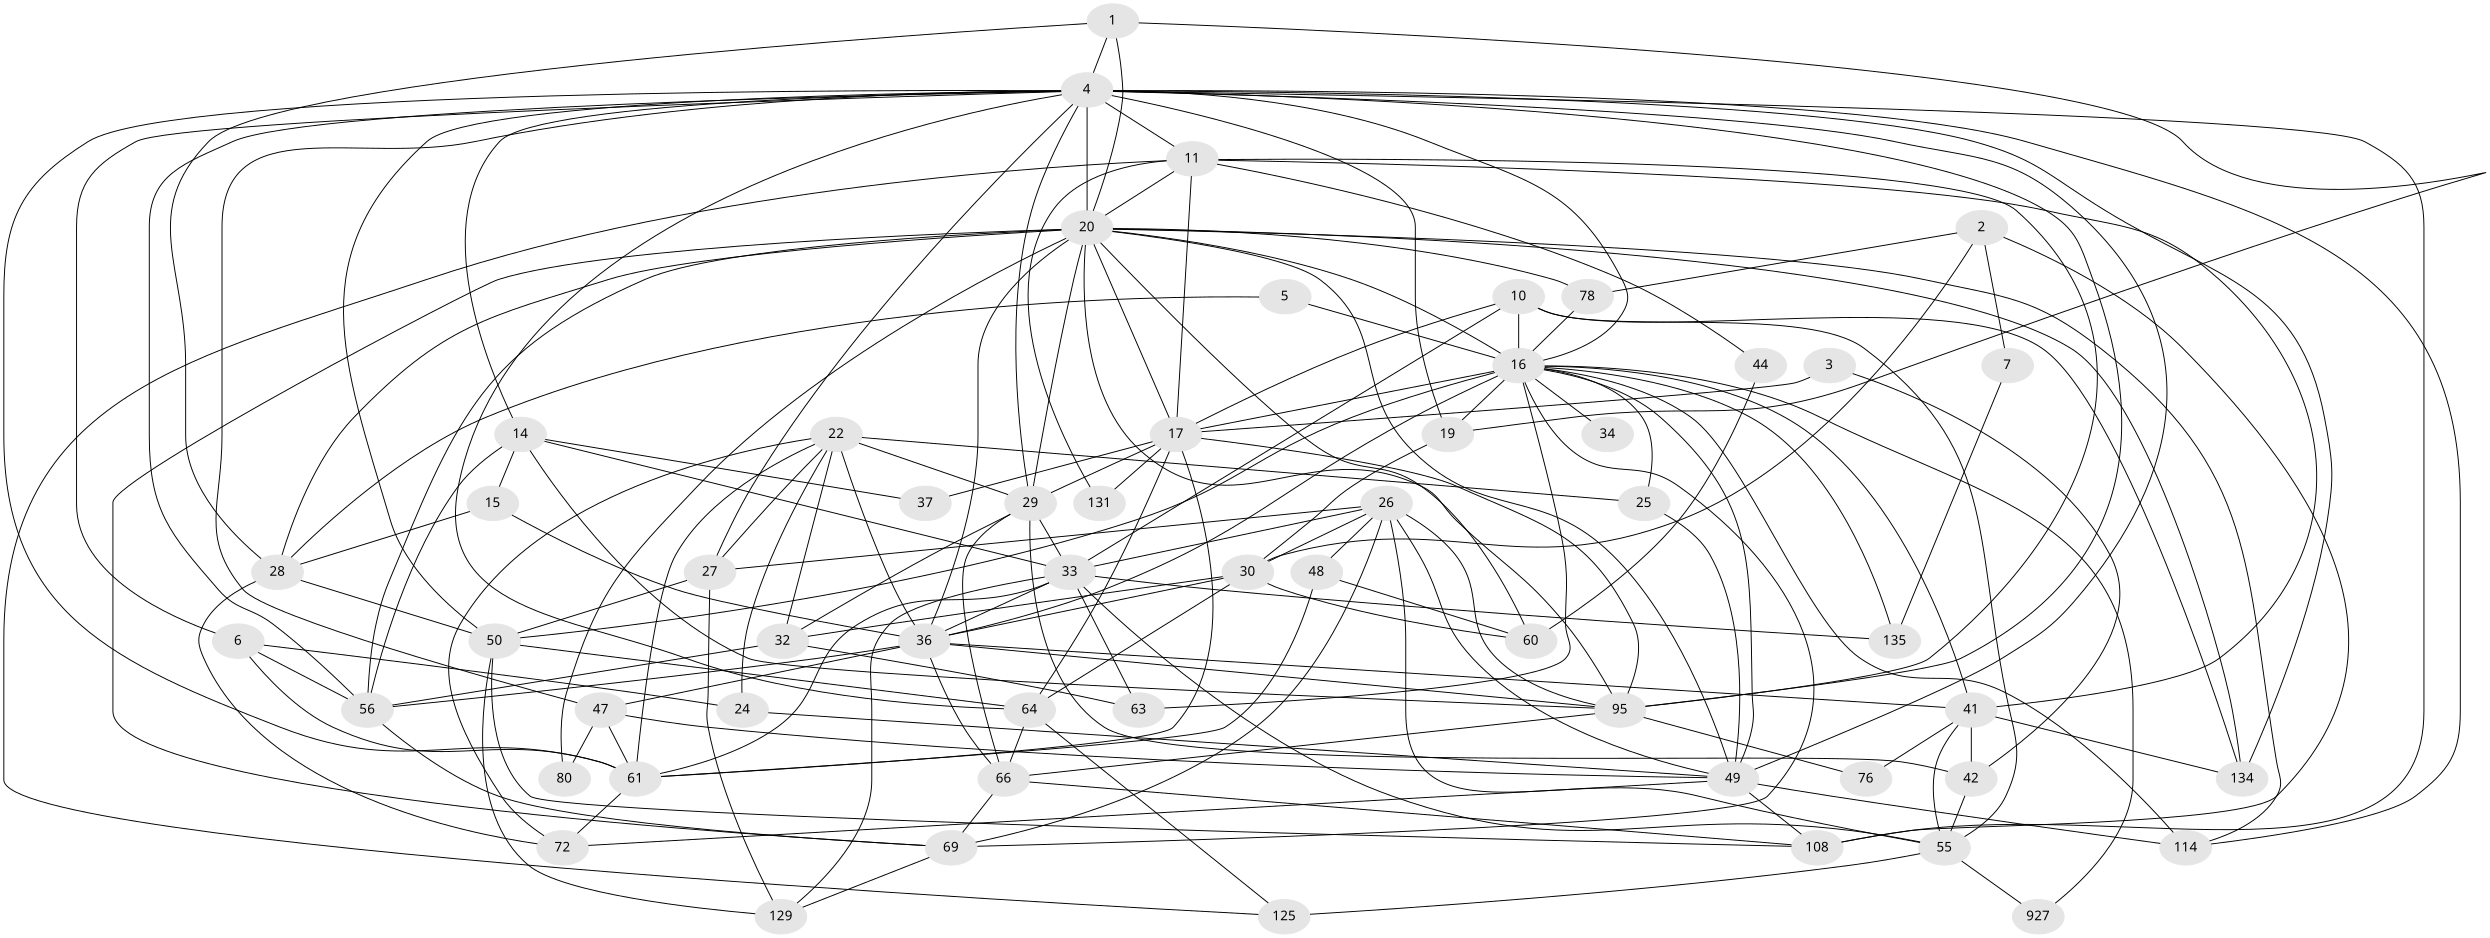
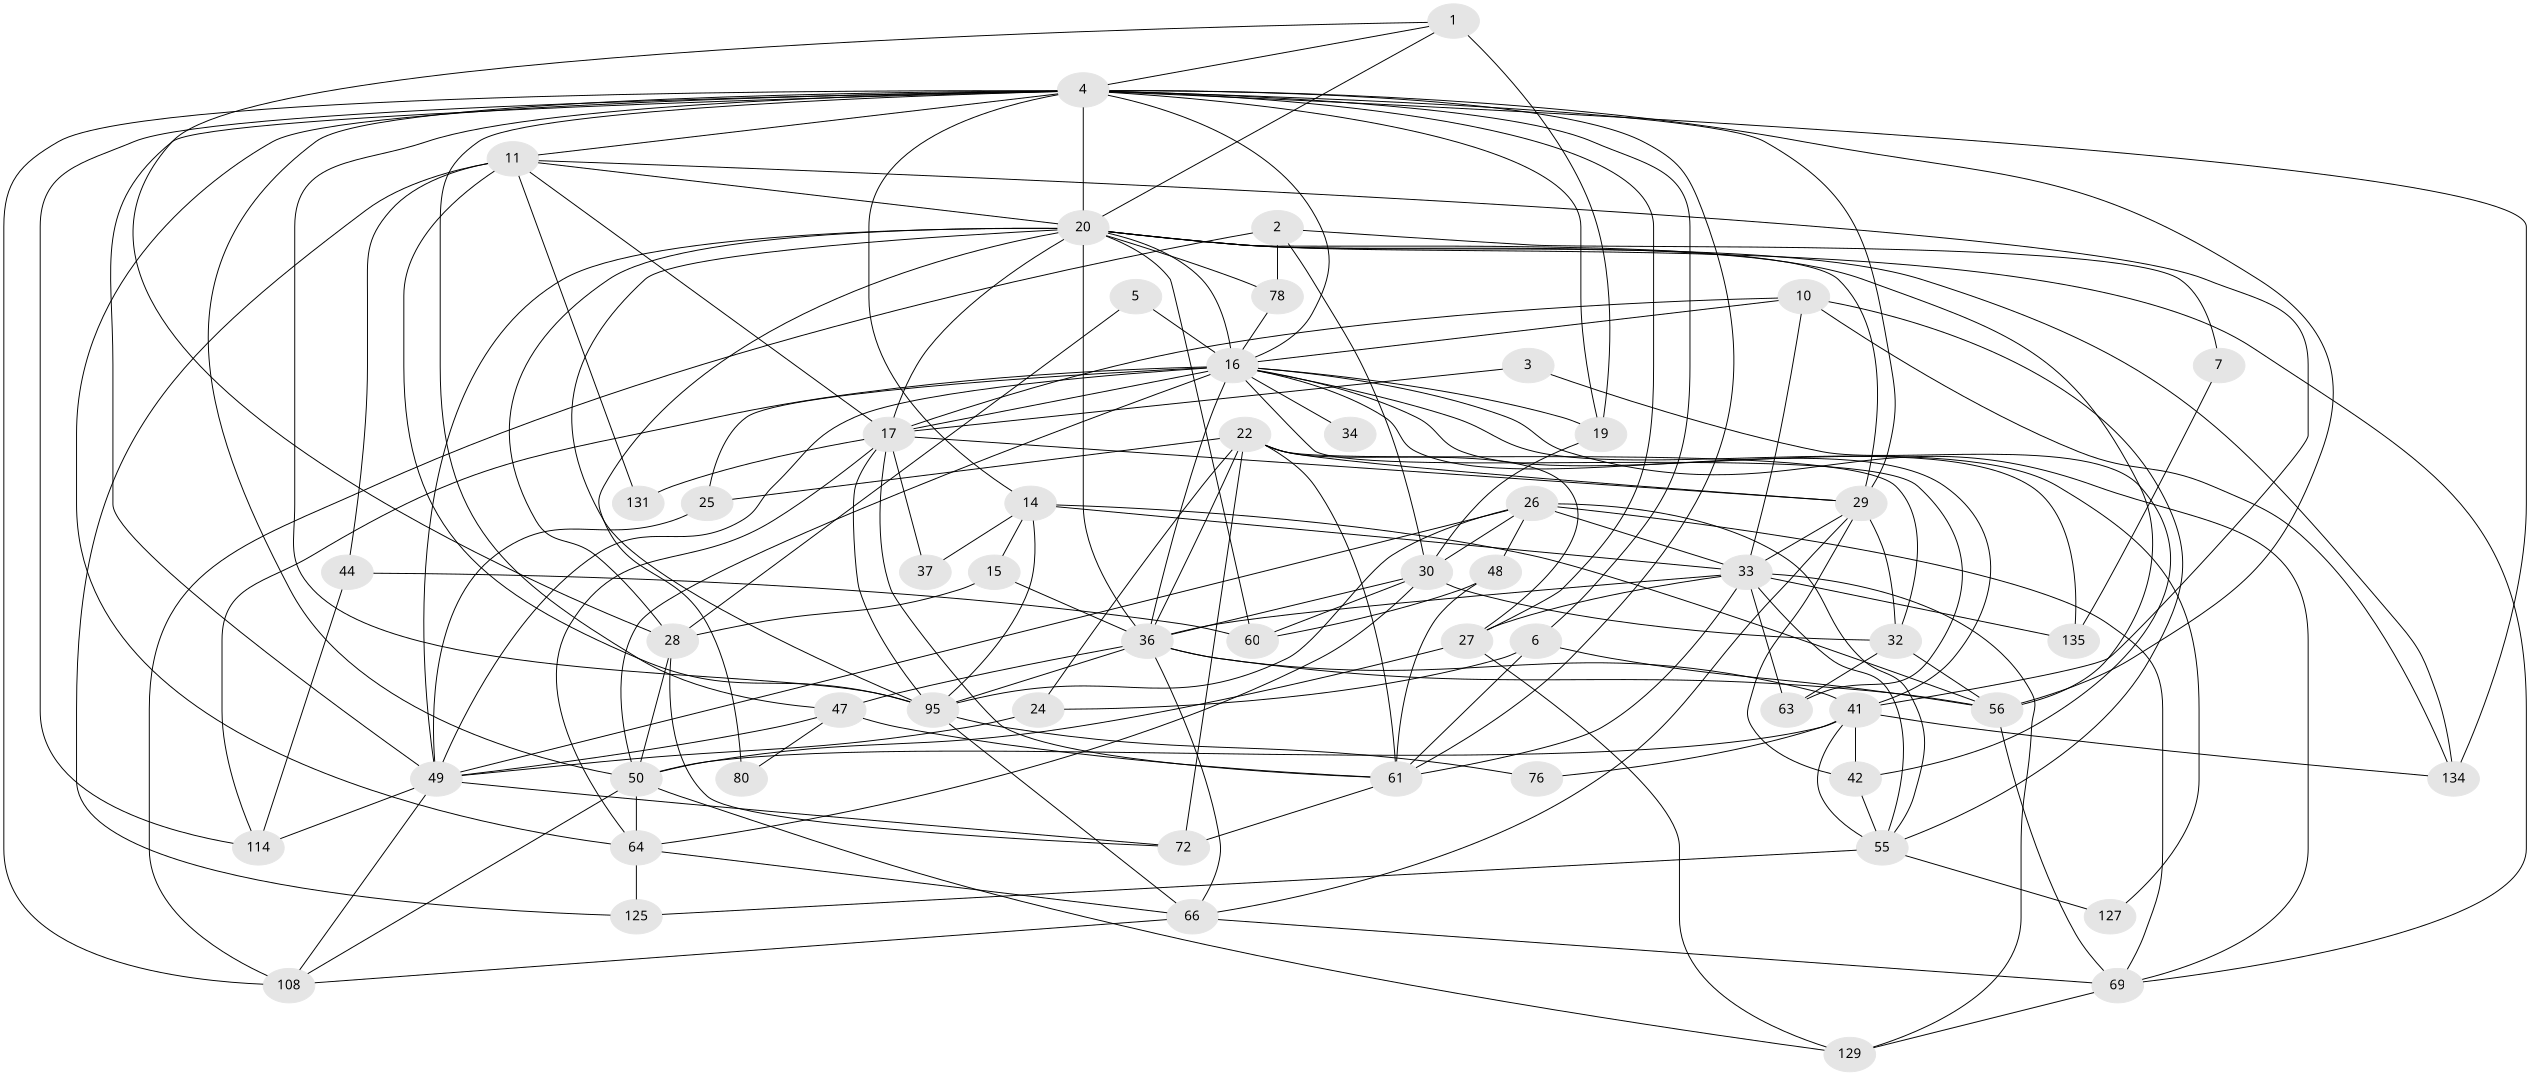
edge "20" -- "114": now "44" -- "114"
edge "26" -- "27": now "33" -- "27"
edge "41" -- "50": added
node "927": label "927" -> "127"
